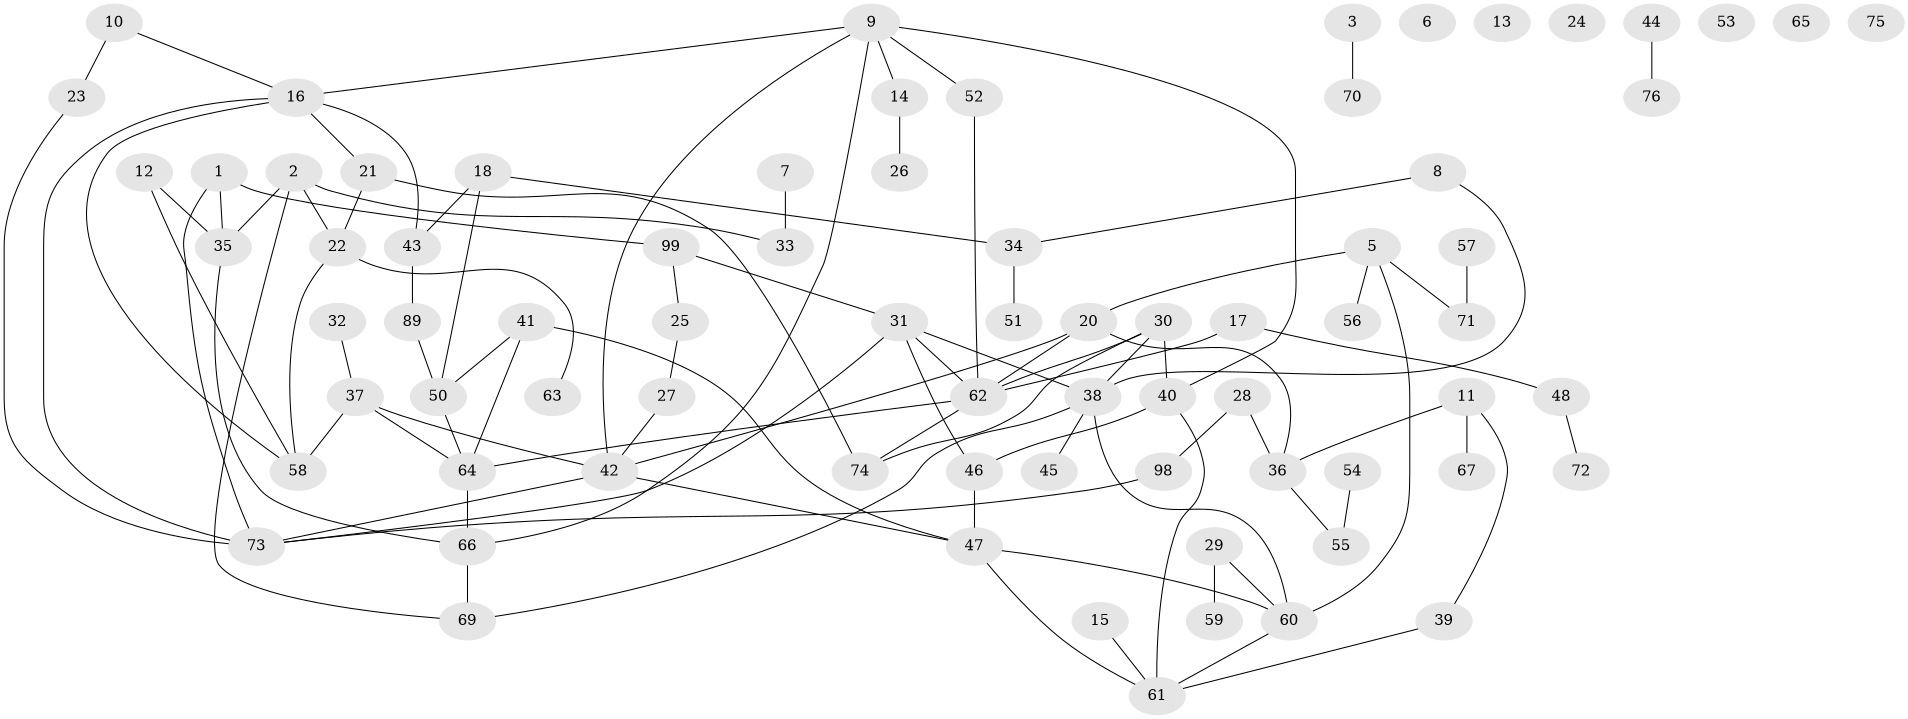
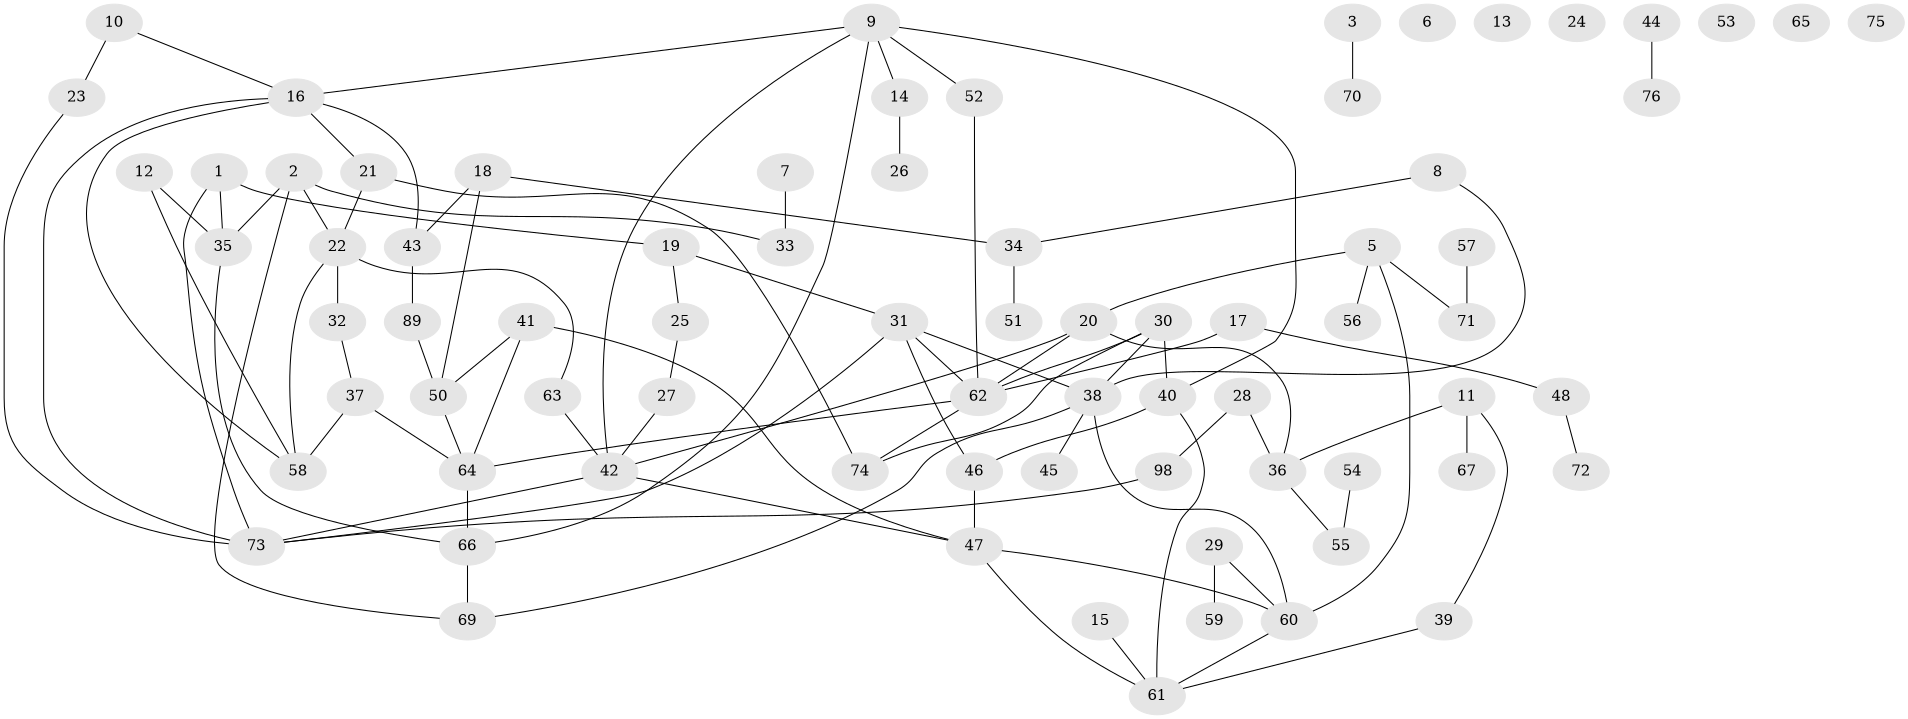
node "99": label "99" -> "19"
edge "22" -- "32": added
edge "37" -- "42": now "63" -- "42"
